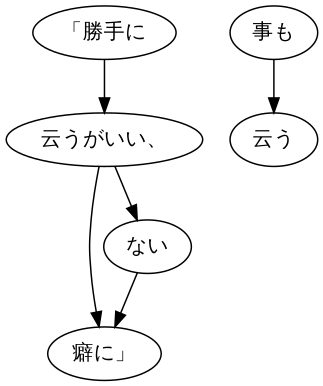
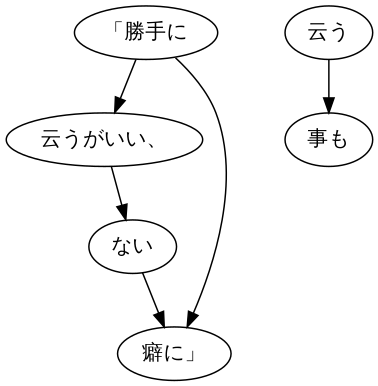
edge "事も" -> "云う": reversed
edge "云うがいい、" -> "癖に」": now "「勝手に" -> "癖に」"
